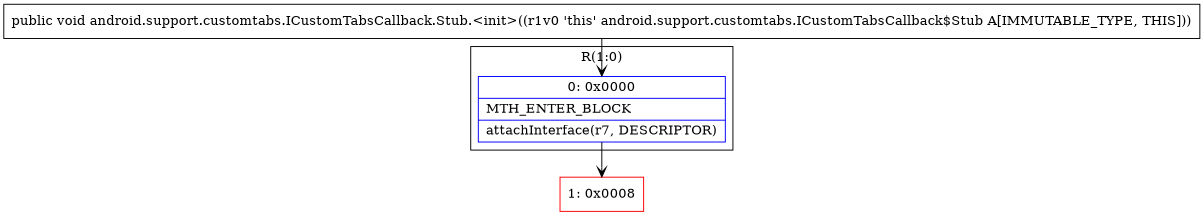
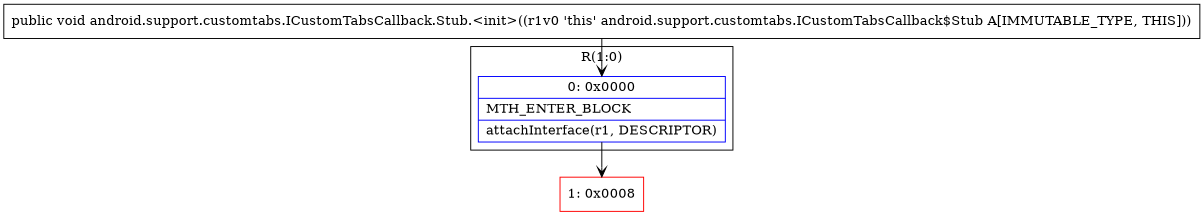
node "0: 0x0000": text "attachInterface(r7, DESCRIPTOR)" -> "attachInterface(r1, DESCRIPTOR)"
